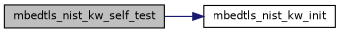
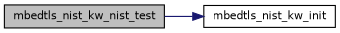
node "mbedtls_nist_kw_self_test": label "mbedtls_nist_kw_self_test" -> "mbedtls_nist_kw_nist_test"
